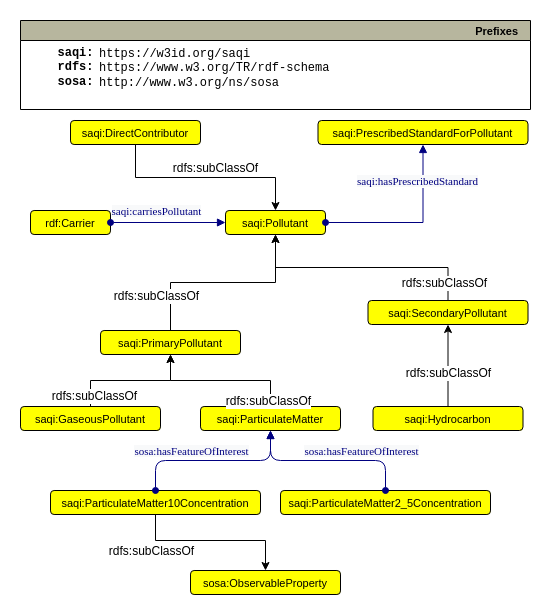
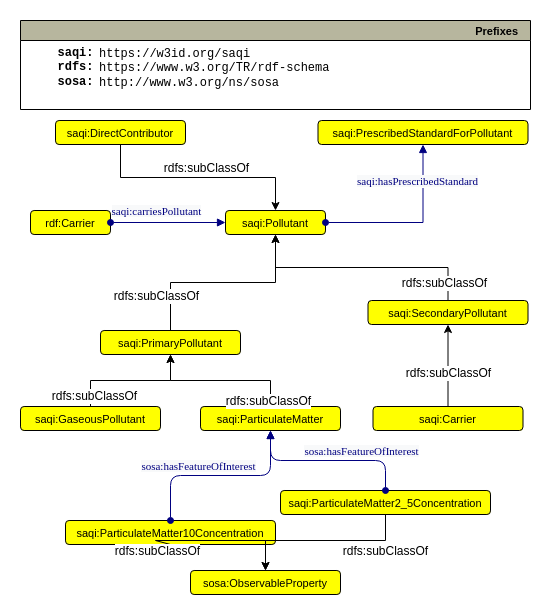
node "saqi:DirectContributor": moved (136, 133) -> (121, 133)
node "saqi:Hydrocarbon": label "saqi:Hydrocarbon" -> "saqi:Carrier"
node "saqi:ParticulateMatter10Concentration": moved (156, 503) -> (171, 533)
edge "saqi:ParticulateMatter2_5Concentration" -> "sosa:ObservableProperty": added, label "rdfs:subClassOf"
